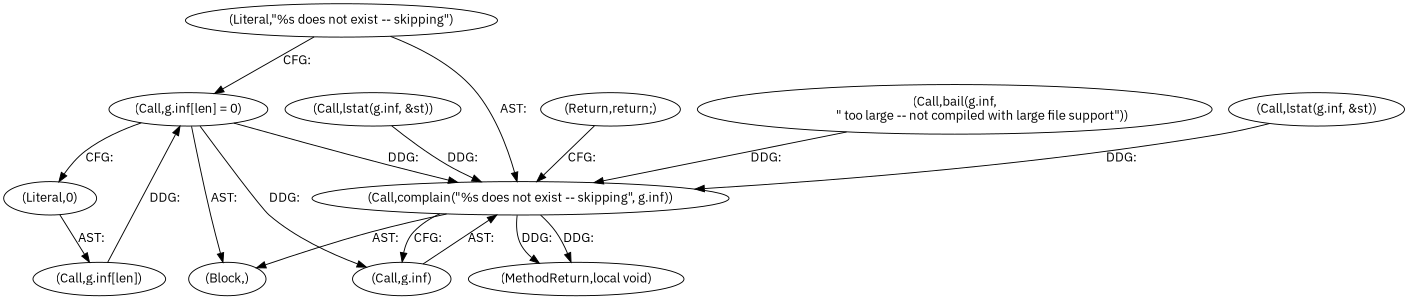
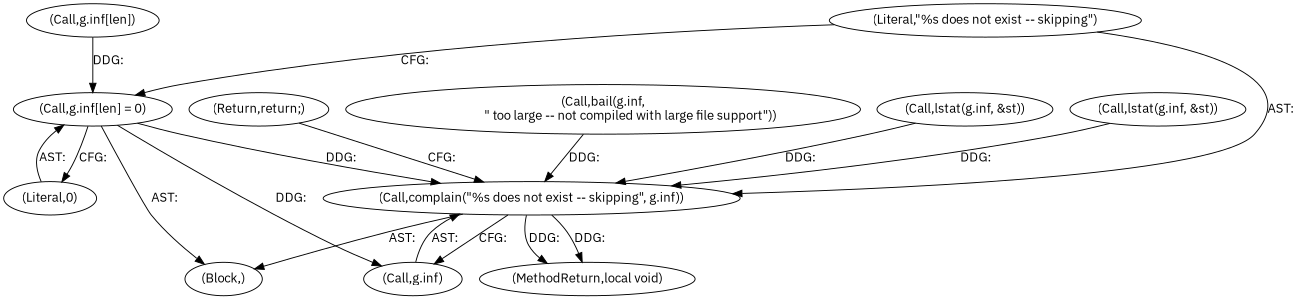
edge "(Literal,0)" -> "(Call,g.inf[len])": now "(Literal,0)" -> "(Call,g.inf[len] = 0)"
